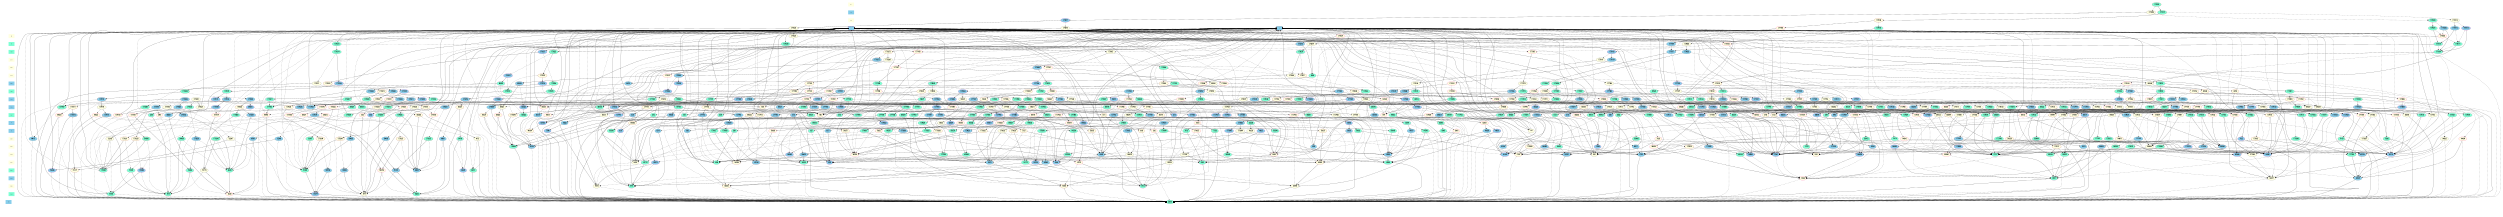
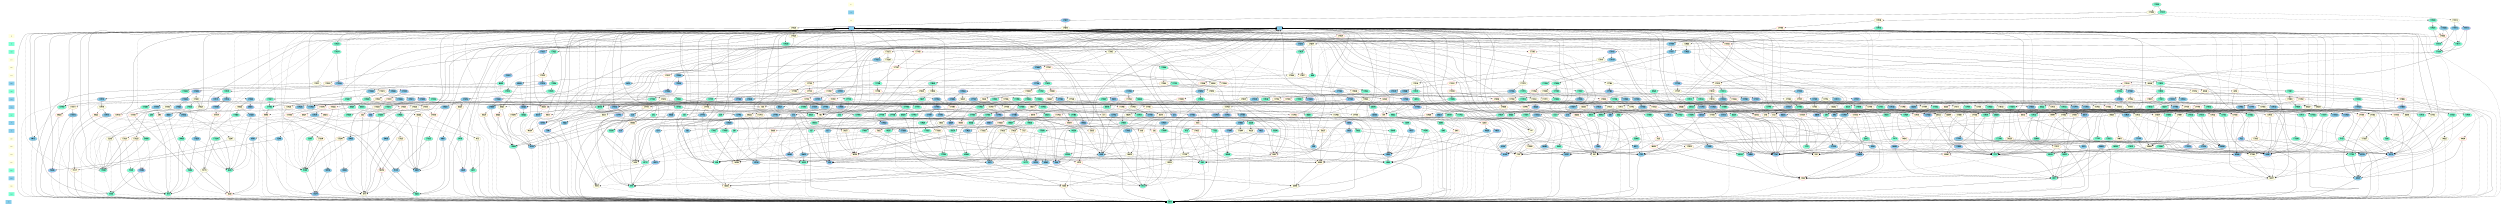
node "1778232": added
